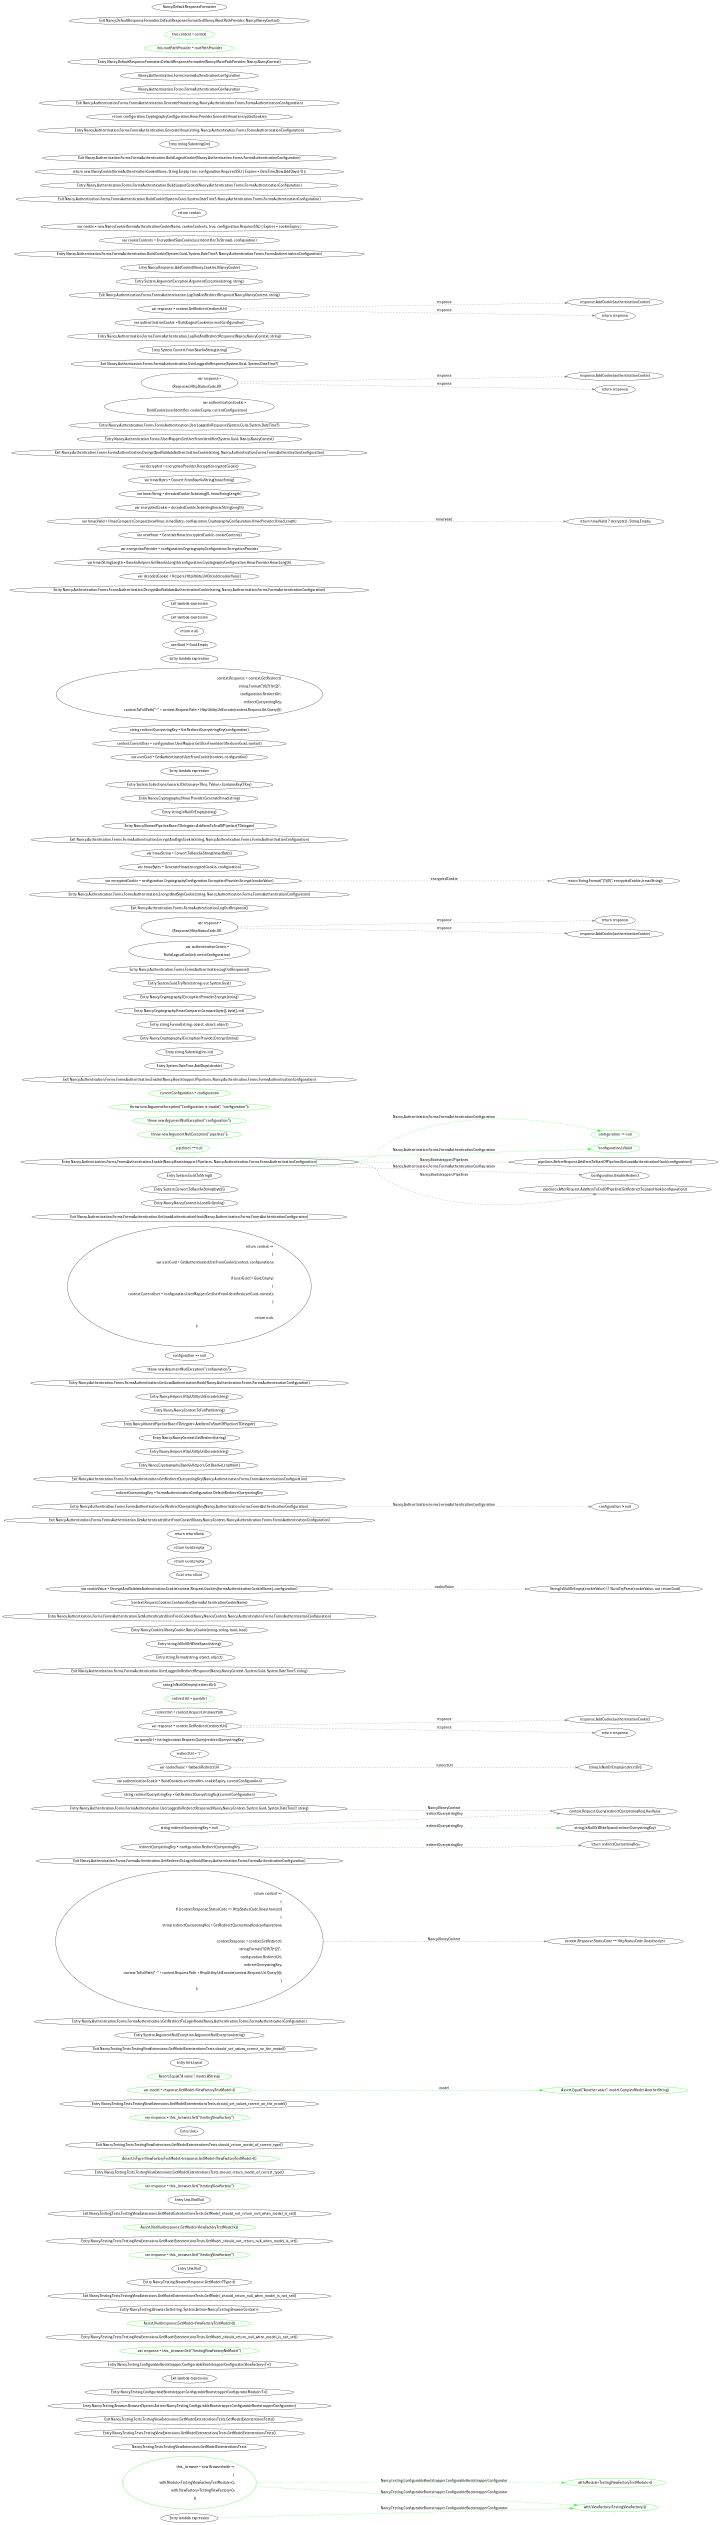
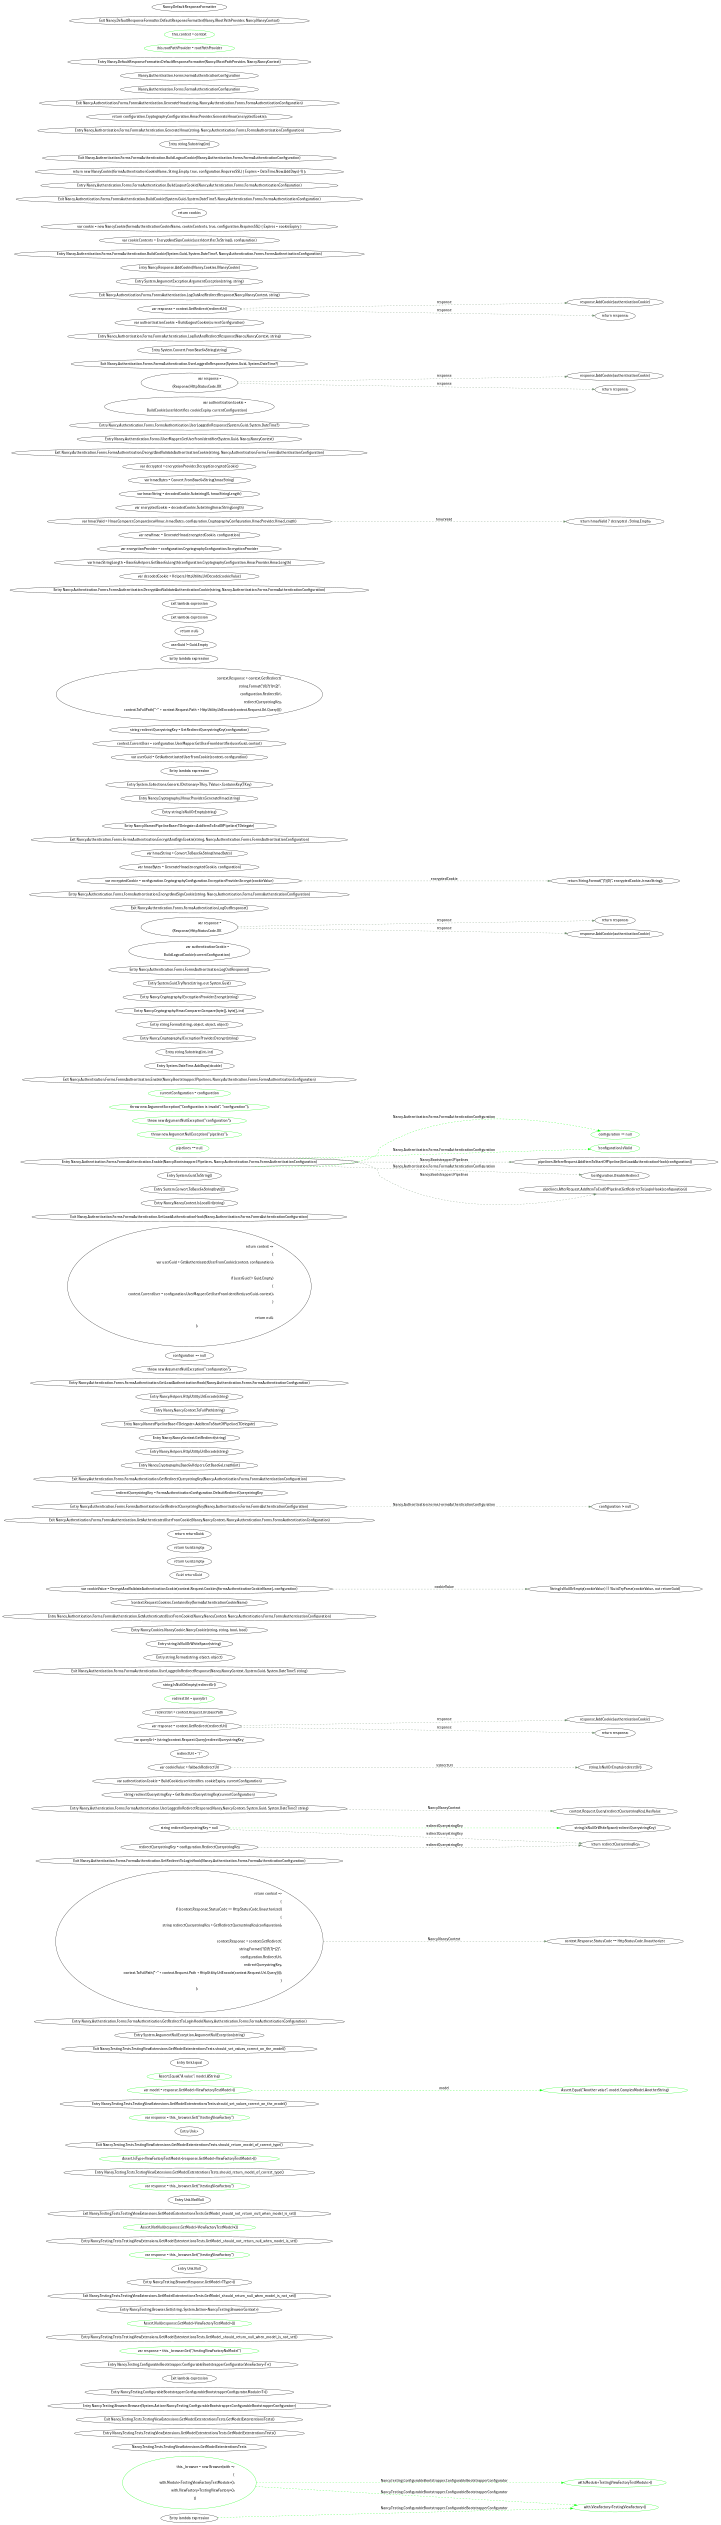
node "var newHmac = GenerateHmac(encryptedCookie, cookieContents)": label "var newHmac = GenerateHmac(encryptedCookie, cookieContents)" -> "var newHmac = GenerateHmac(encryptedCookie, configuration)"
edge "string redirectQuerystringKey = null" -> "context.Request.Query[redirectQuerystringKey].HasValue": now "string redirectQuerystringKey = null" -> "return redirectQuerystringKey;"
